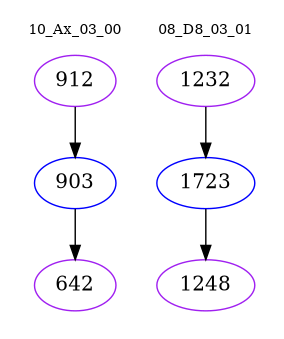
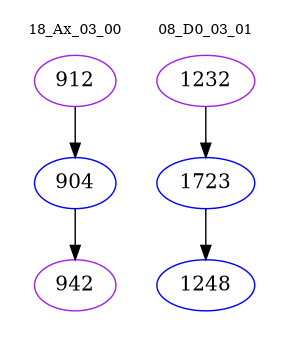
cluster "10_Ax_03_00": label "10_Ax_03_00" -> "18_Ax_03_00"
cluster "08_D8_03_01": label "08_D8_03_01" -> "08_D0_03_01"
node "903": label "903" -> "904"
node "642": label "642" -> "942"
node "1248": color purple -> blue
